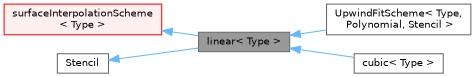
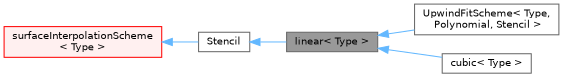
edge "linear< Type >" -> "surfaceInterpolationScheme < Type >": now "Stencil" -> "surfaceInterpolationScheme < Type >"
